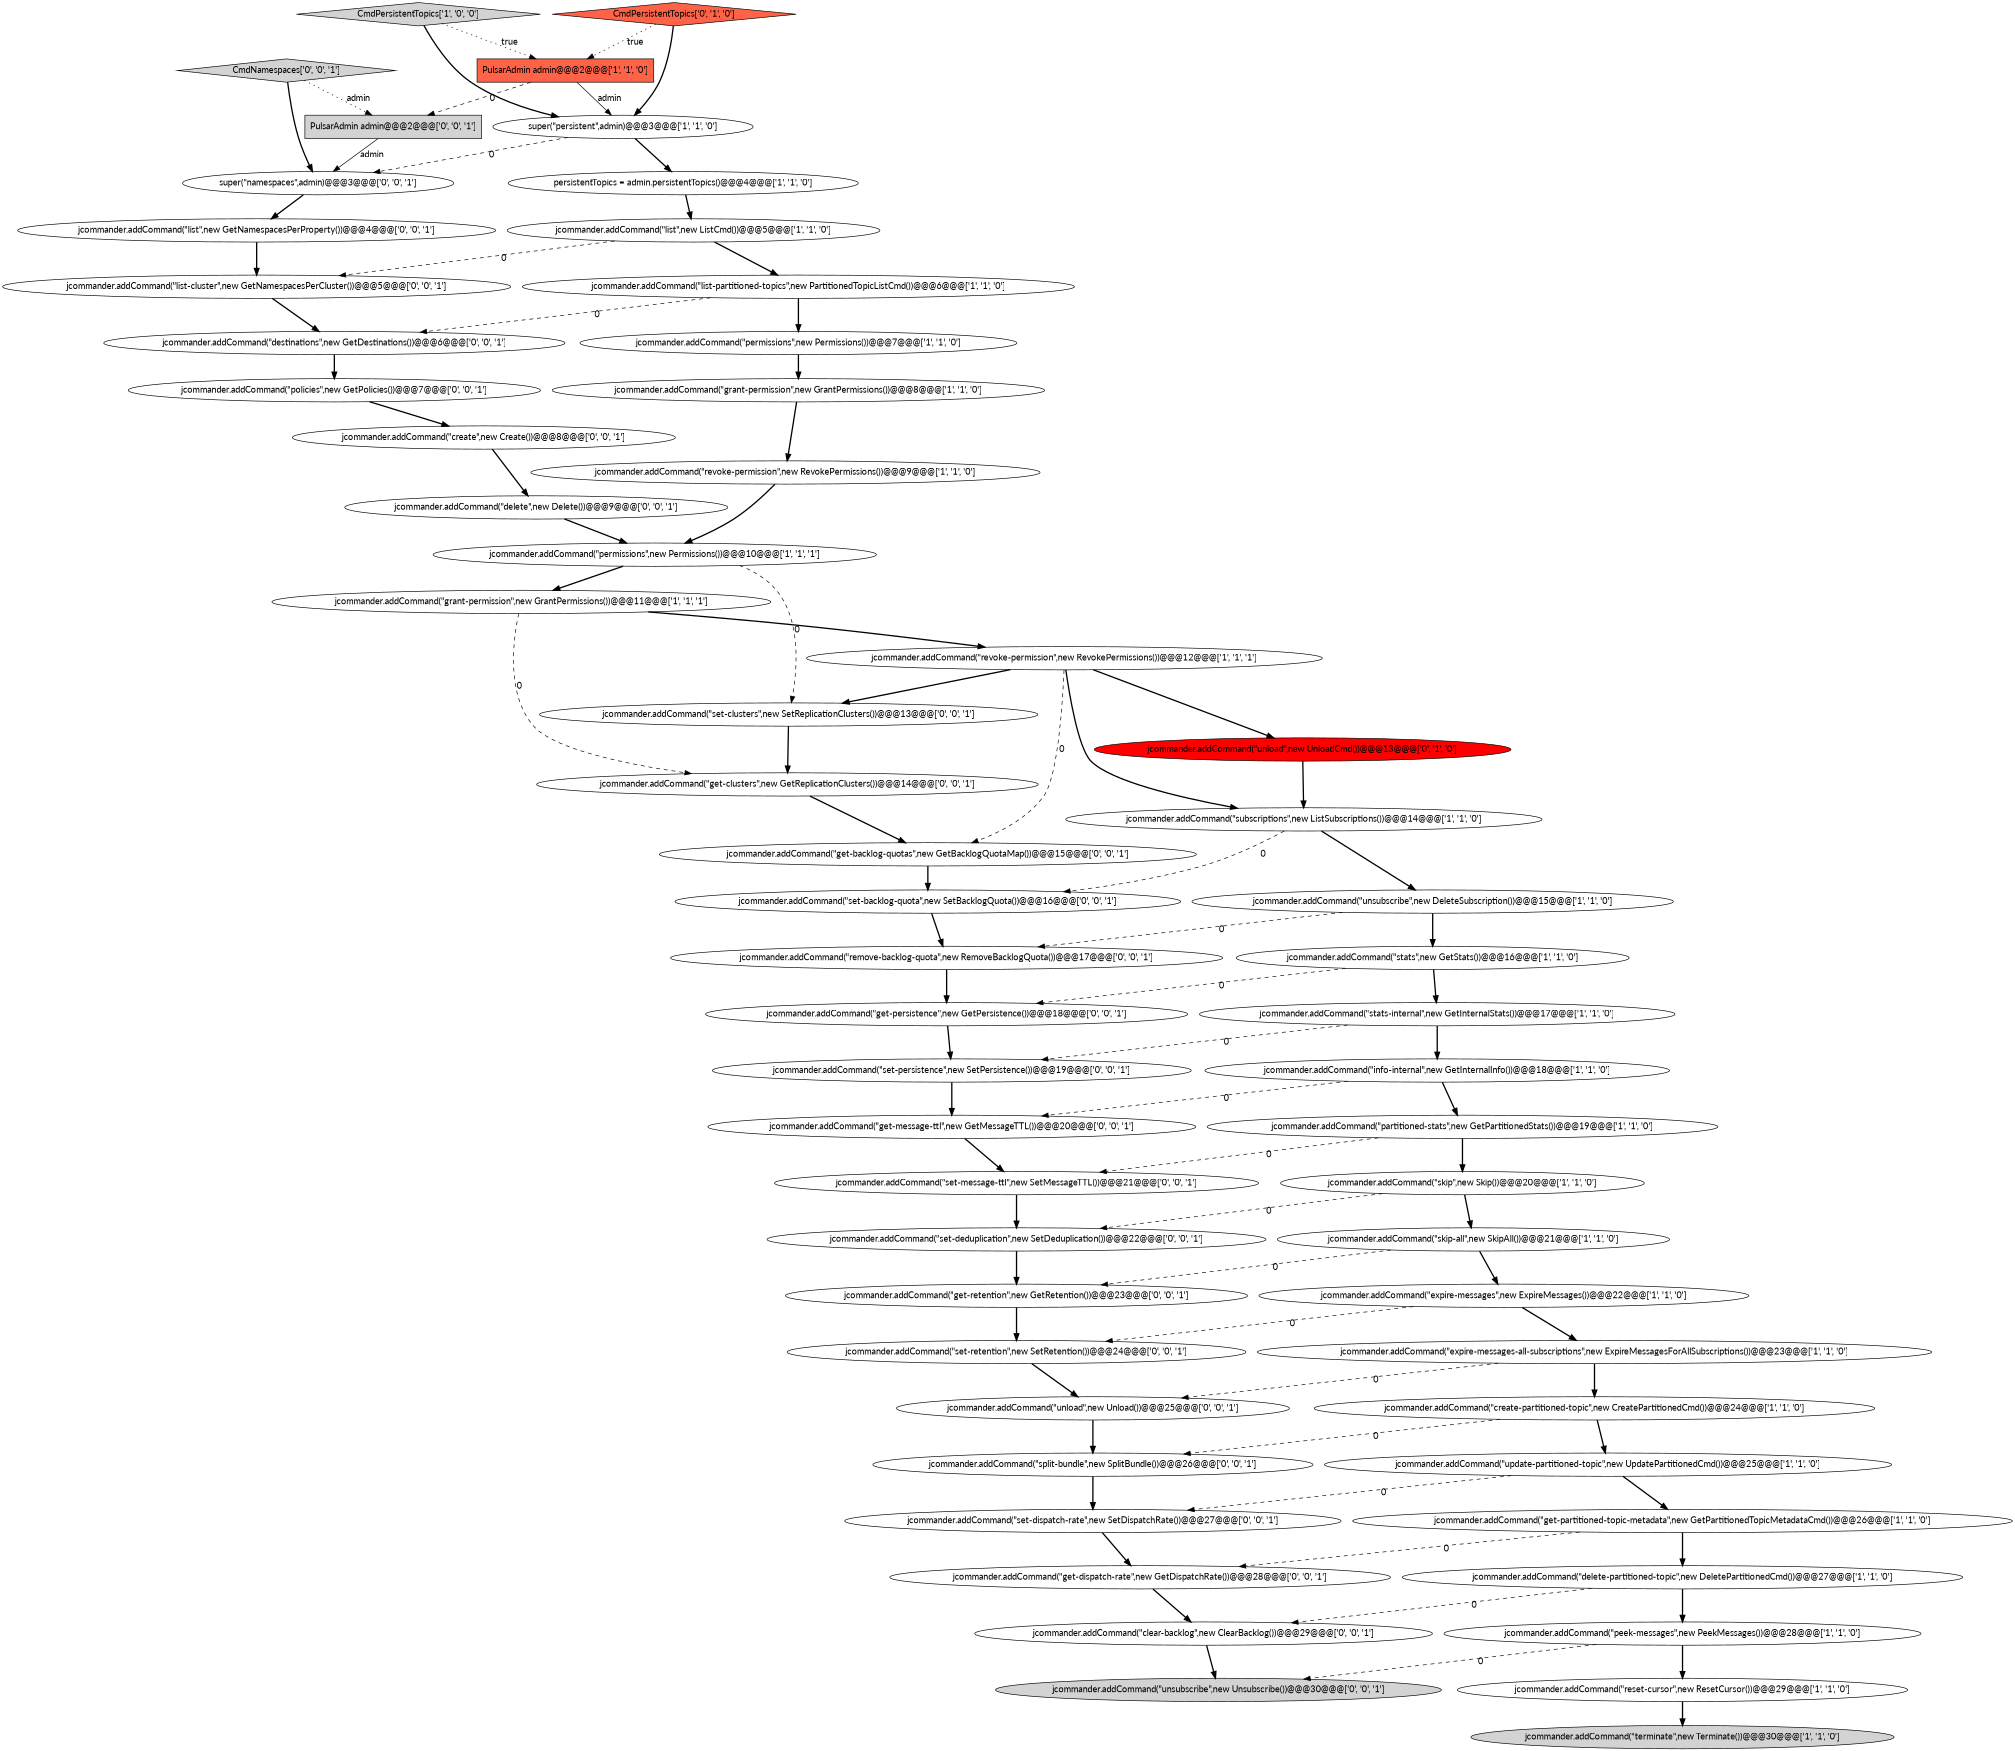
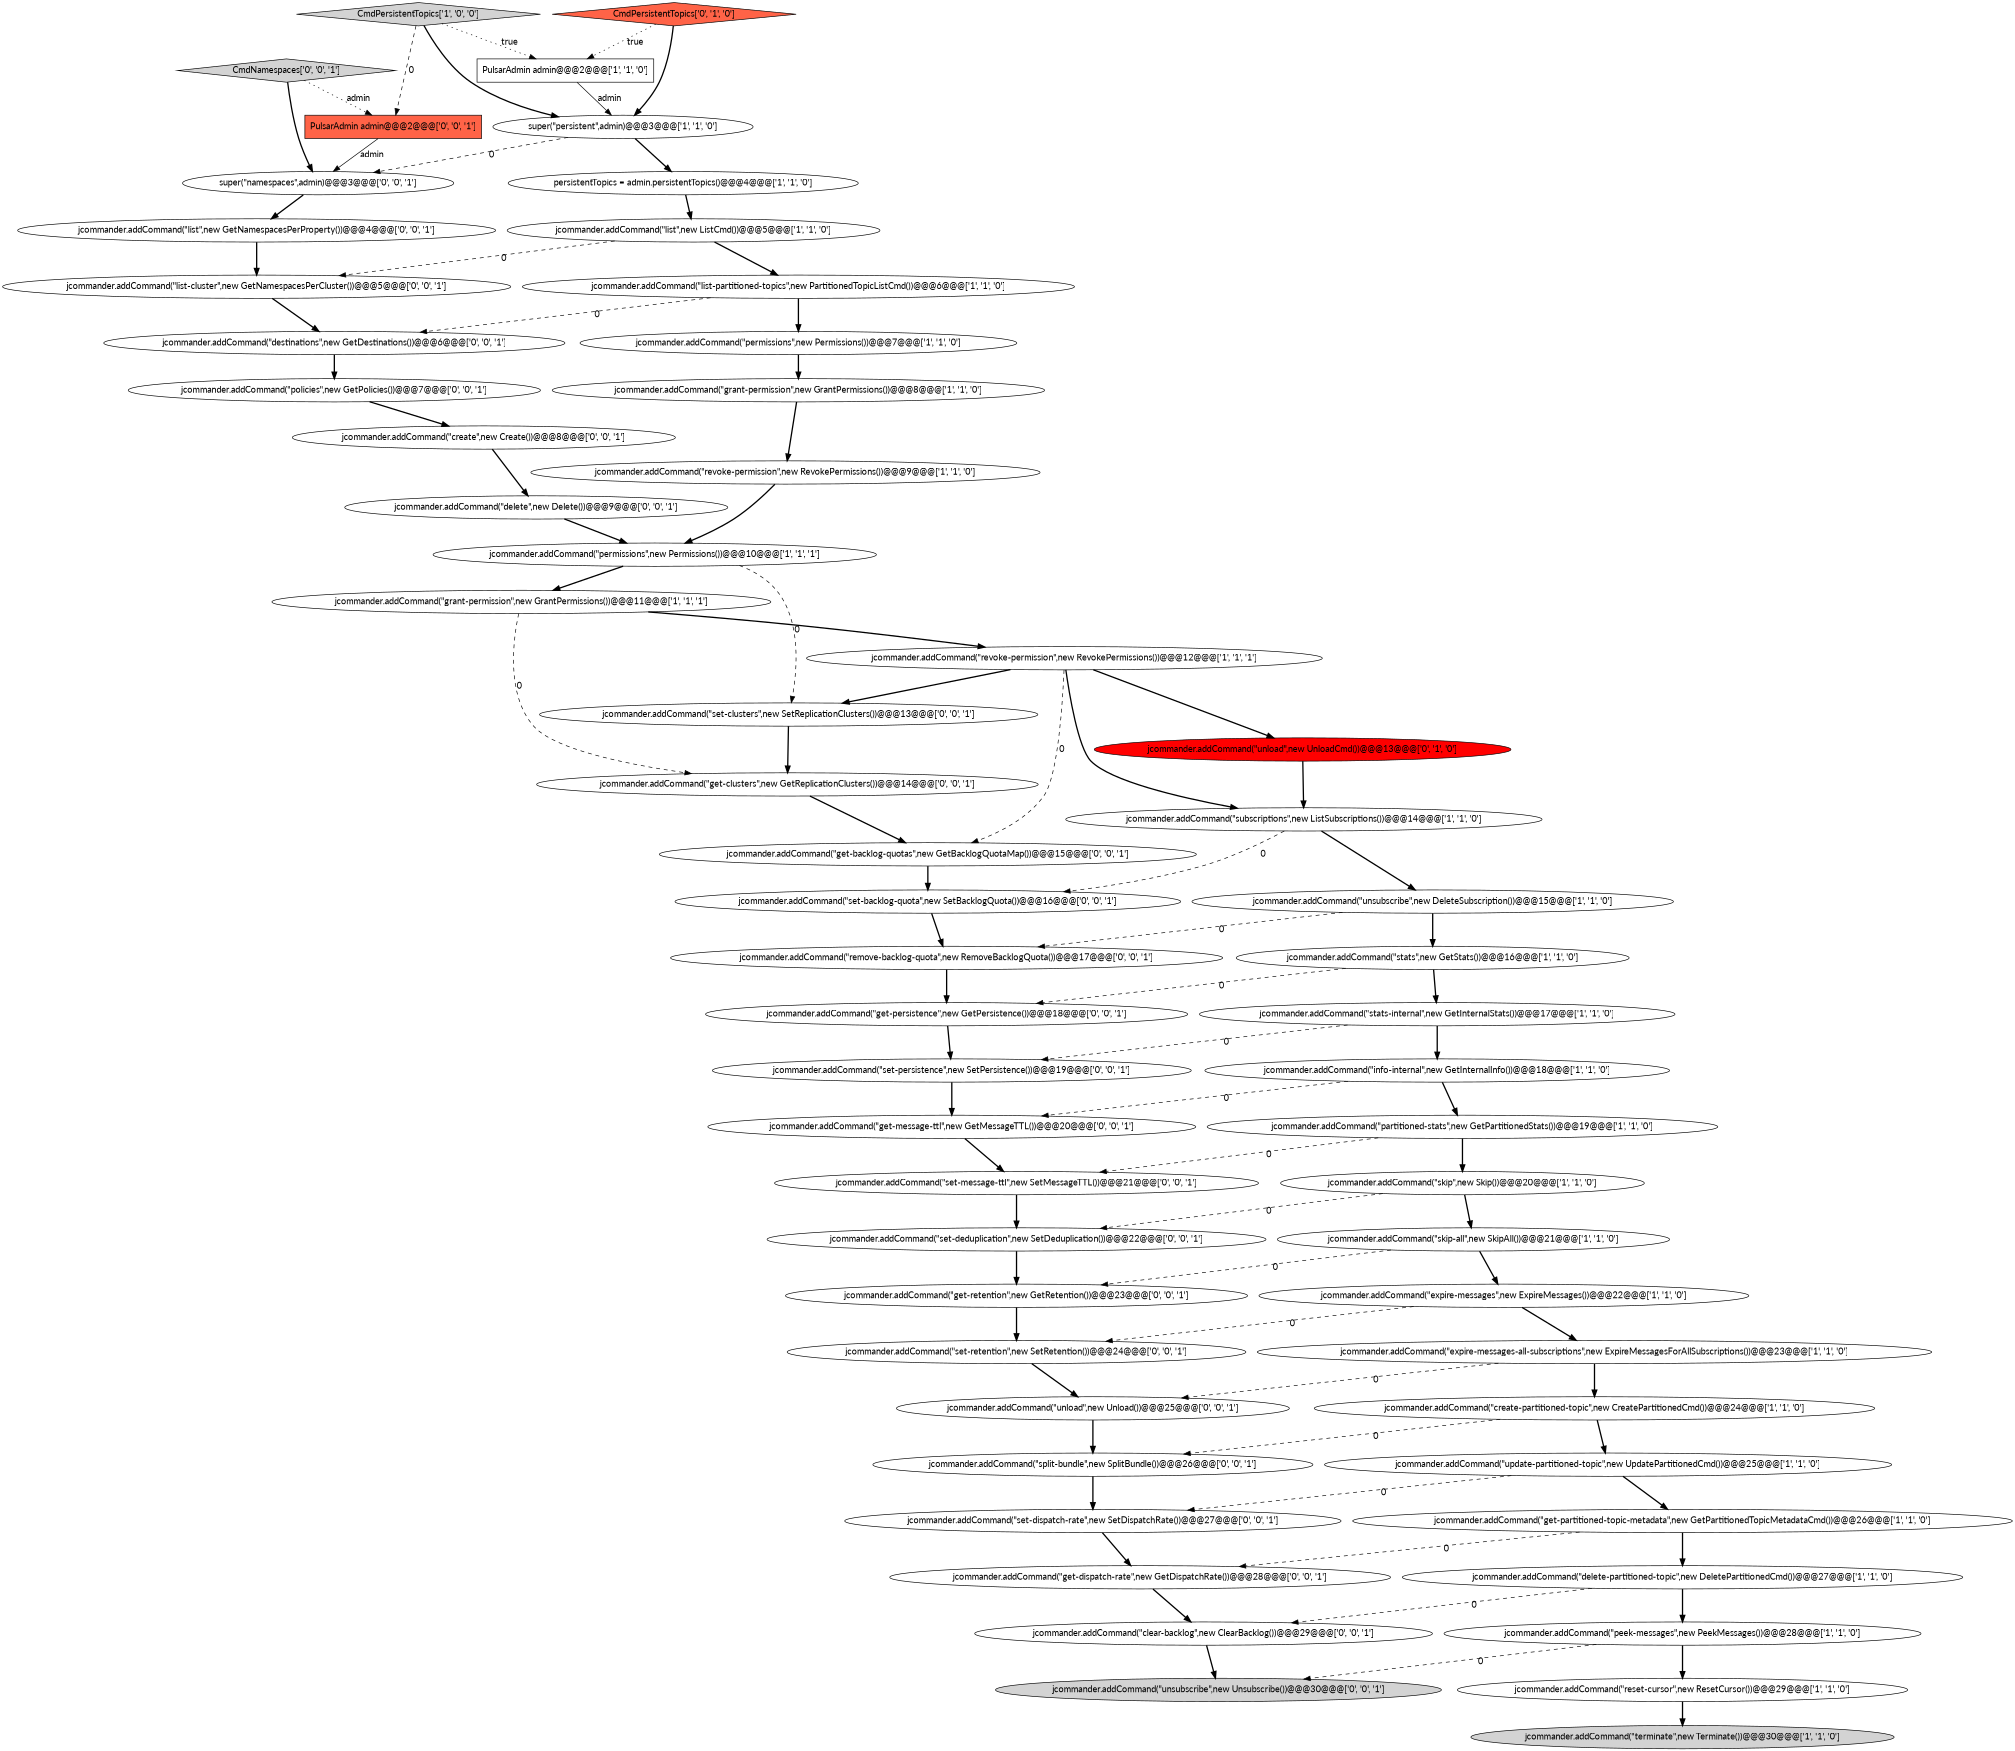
node "PulsarAdmin admin@@@2@@@['1', '1', '0']": fillcolor tomato -> white
edge "PulsarAdmin admin@@@2@@@['1', '1', '0']" -> "PulsarAdmin admin@@@2@@@['0', '0', '1']": now "CmdPersistentTopics['1', '0', '0']" -> "PulsarAdmin admin@@@2@@@['0', '0', '1']"
node "PulsarAdmin admin@@@2@@@['0', '0', '1']": fillcolor lightgray -> tomato
